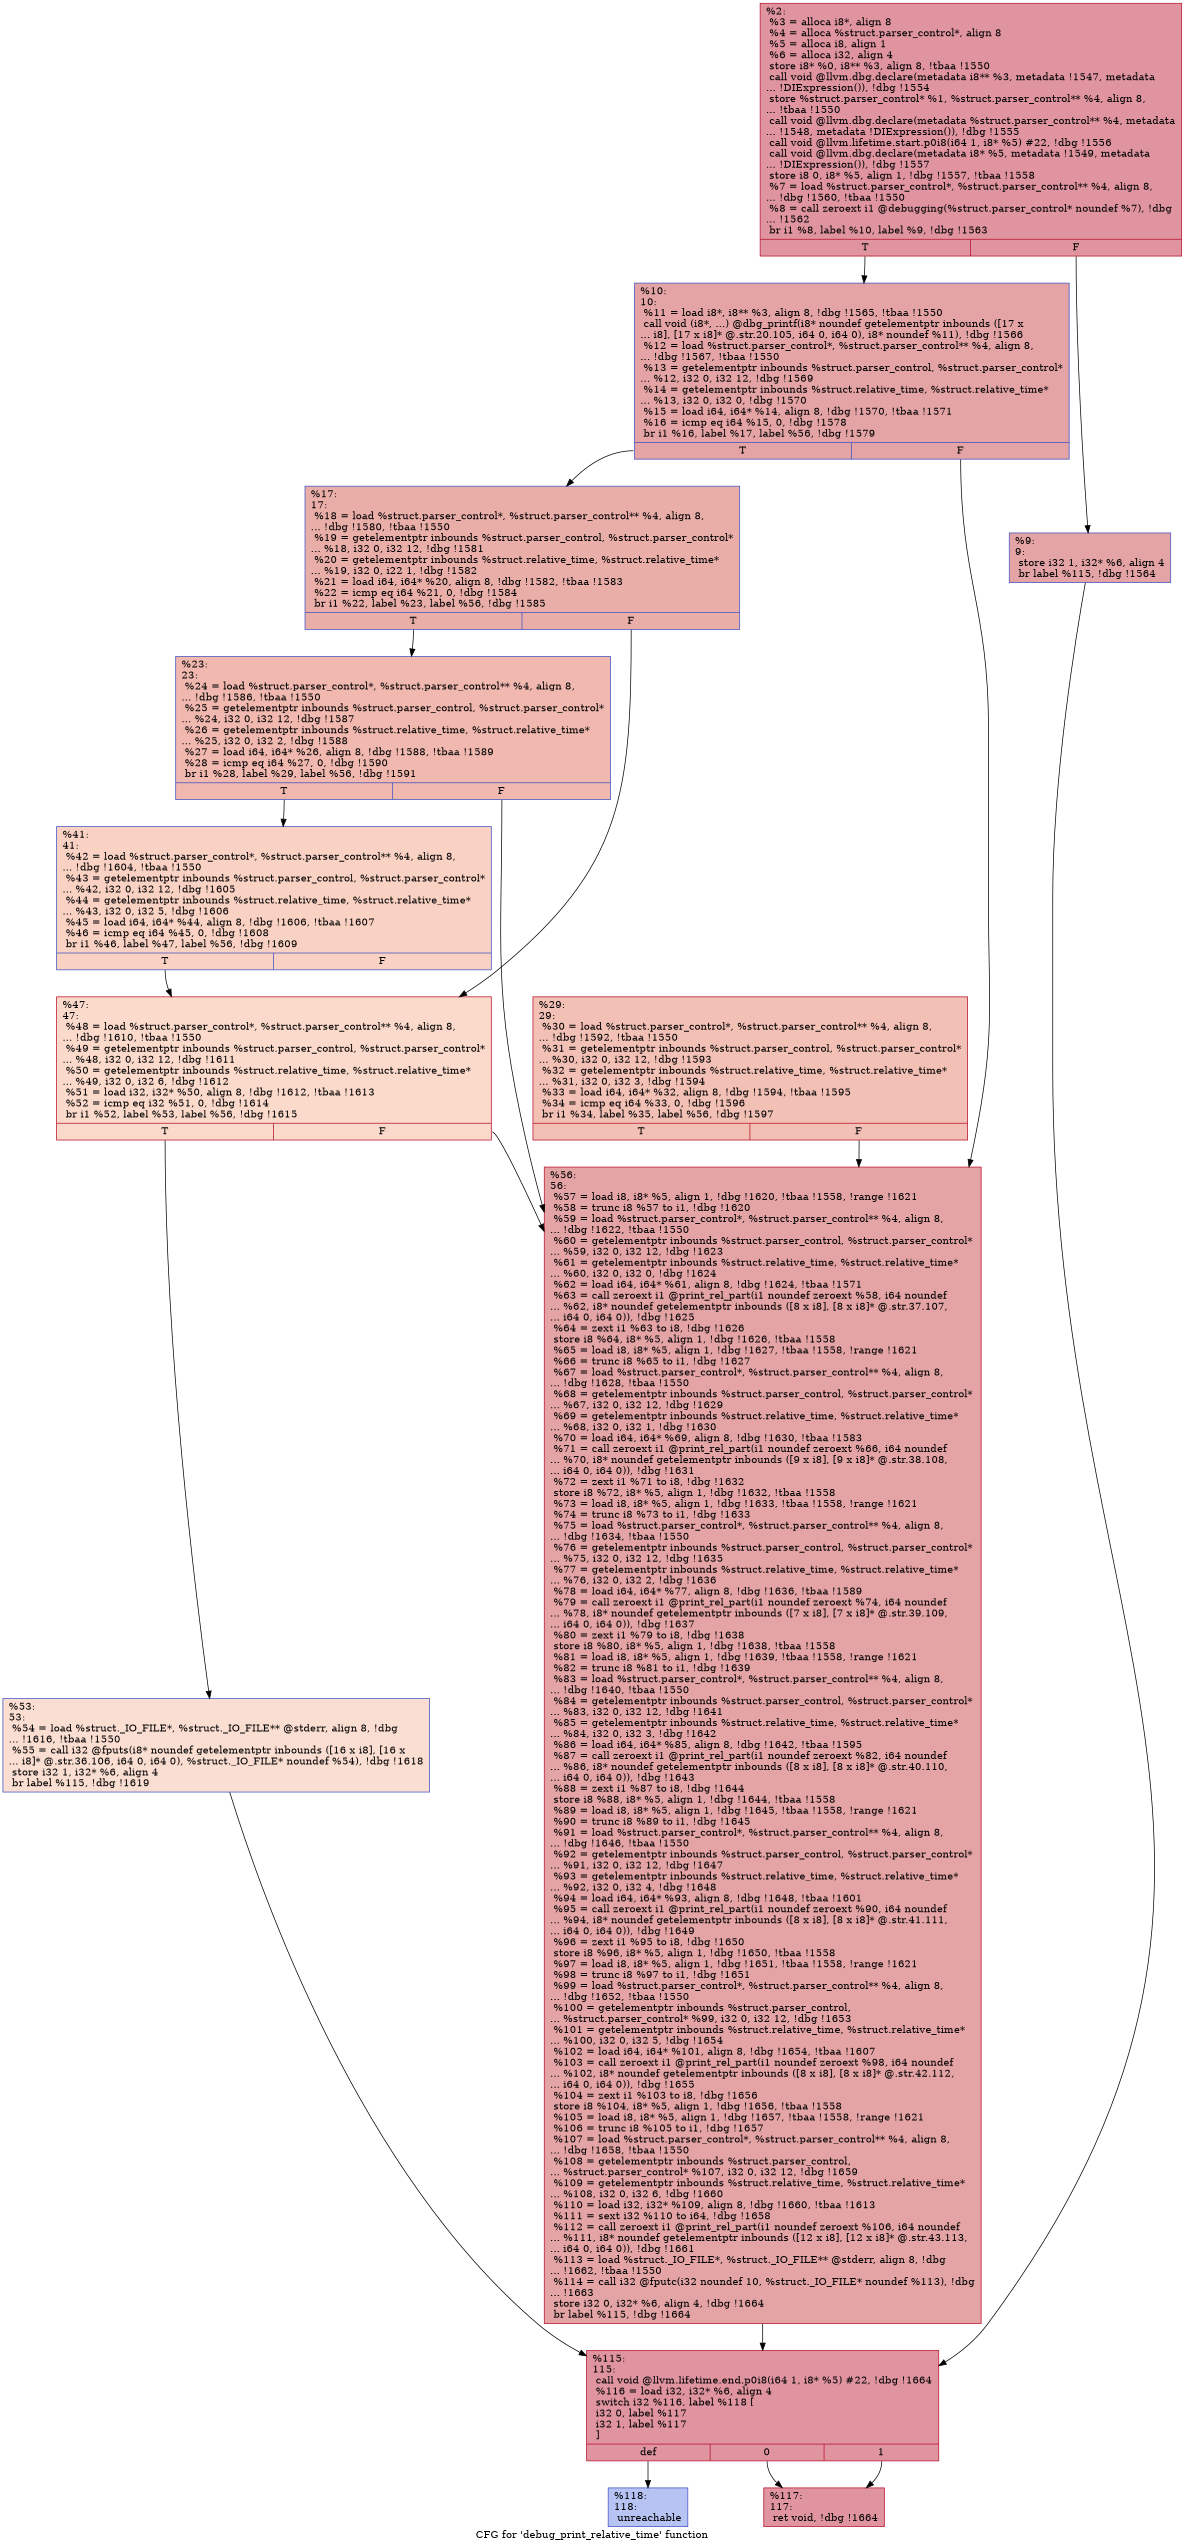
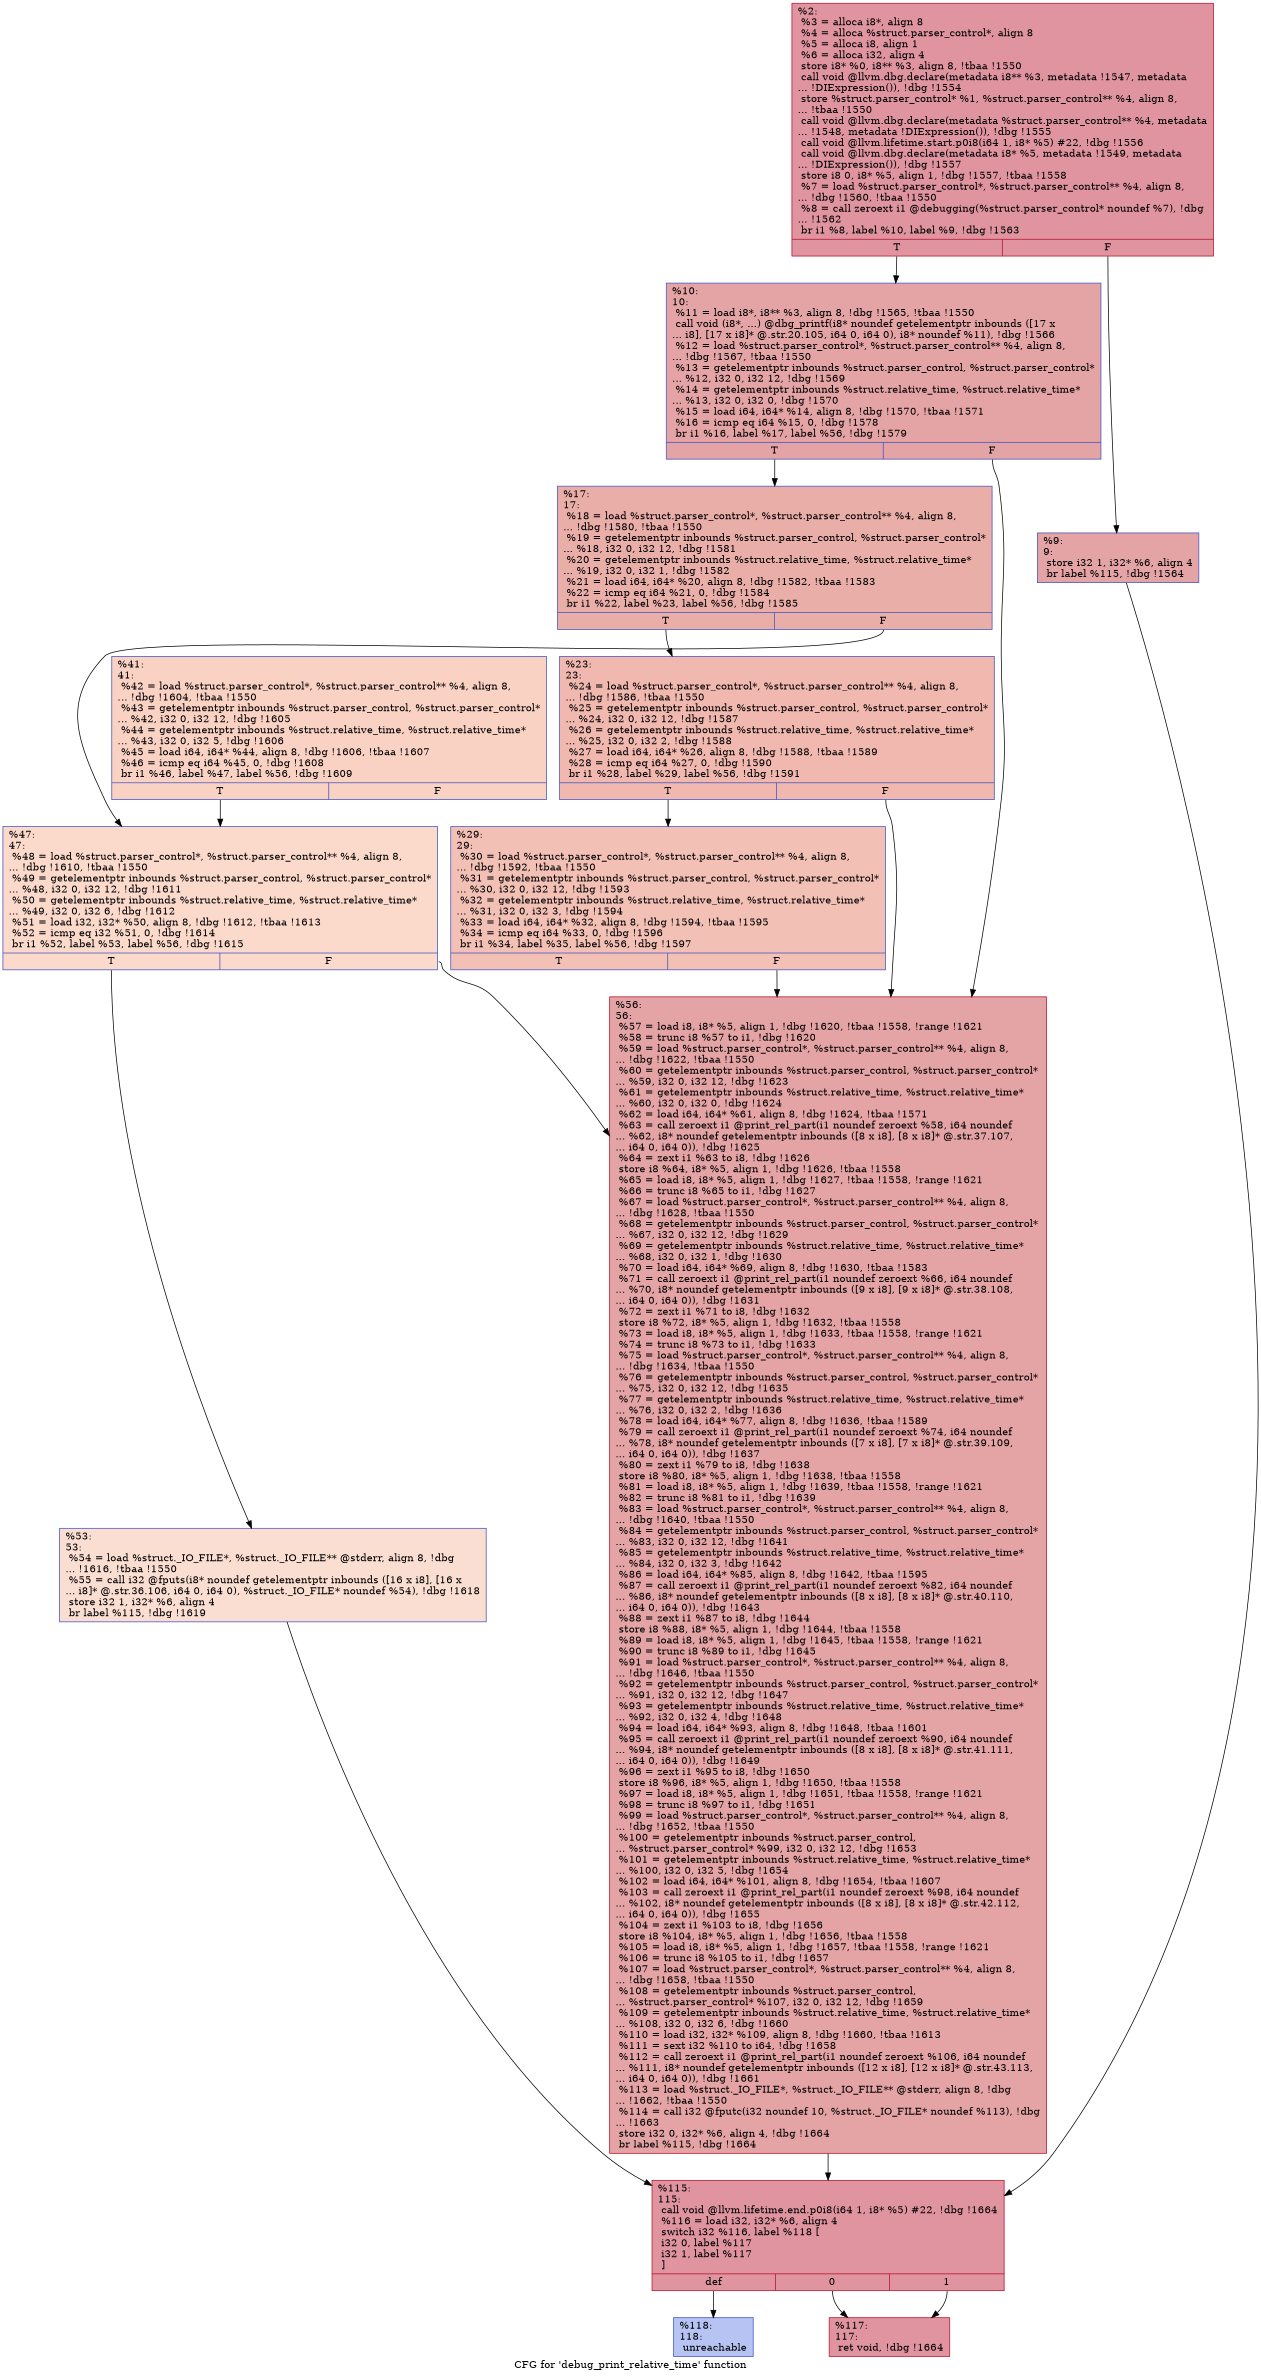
node "%17:": text "... %19, i32 0, i22 1, !dbg !1582" -> "... %19, i32 0, i32 1, !dbg !1582"
edge "%23:" -> "%41:": now "%23:" -> "%29:"
node "%47:": color #b70d28ff -> #3d50c3ff
node "%29:": color #b70d28ff -> #3d50c3ff
